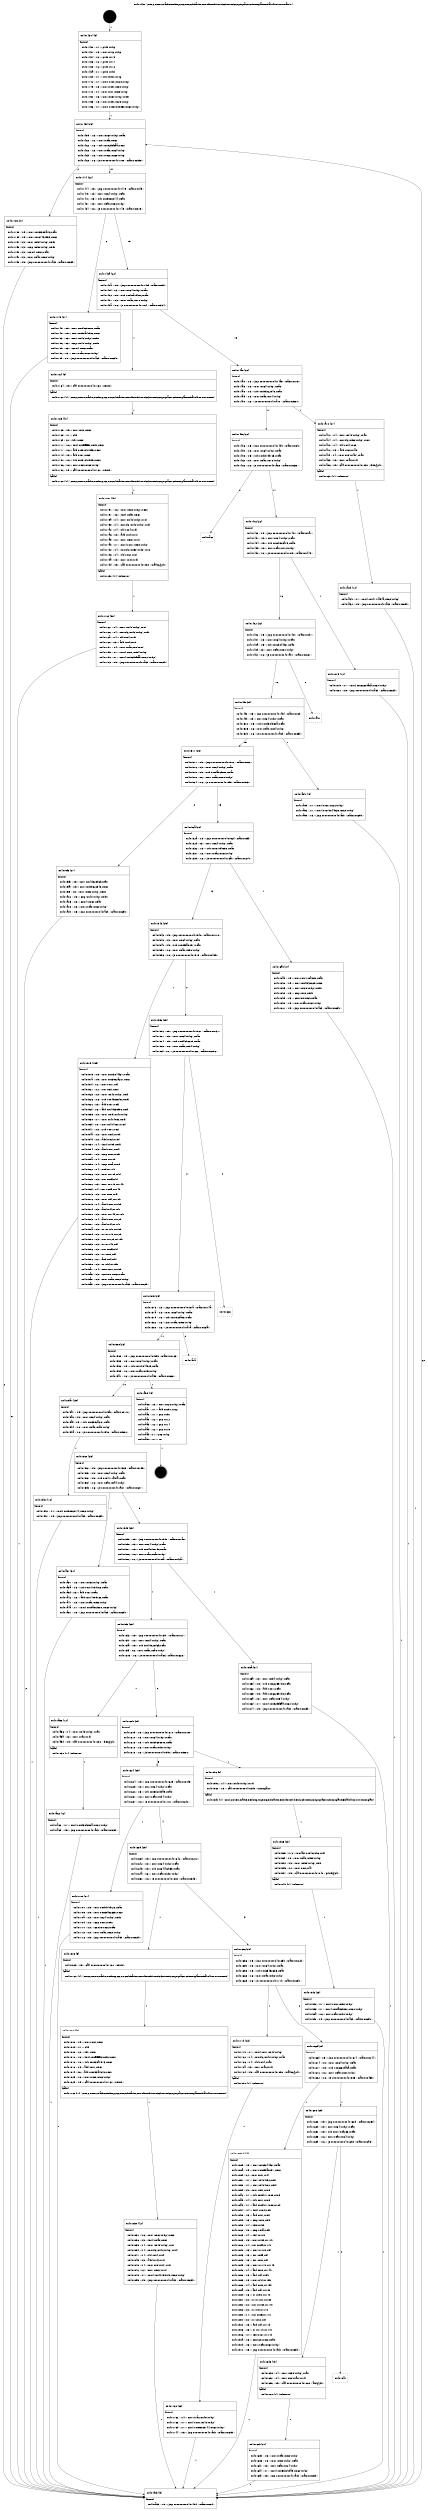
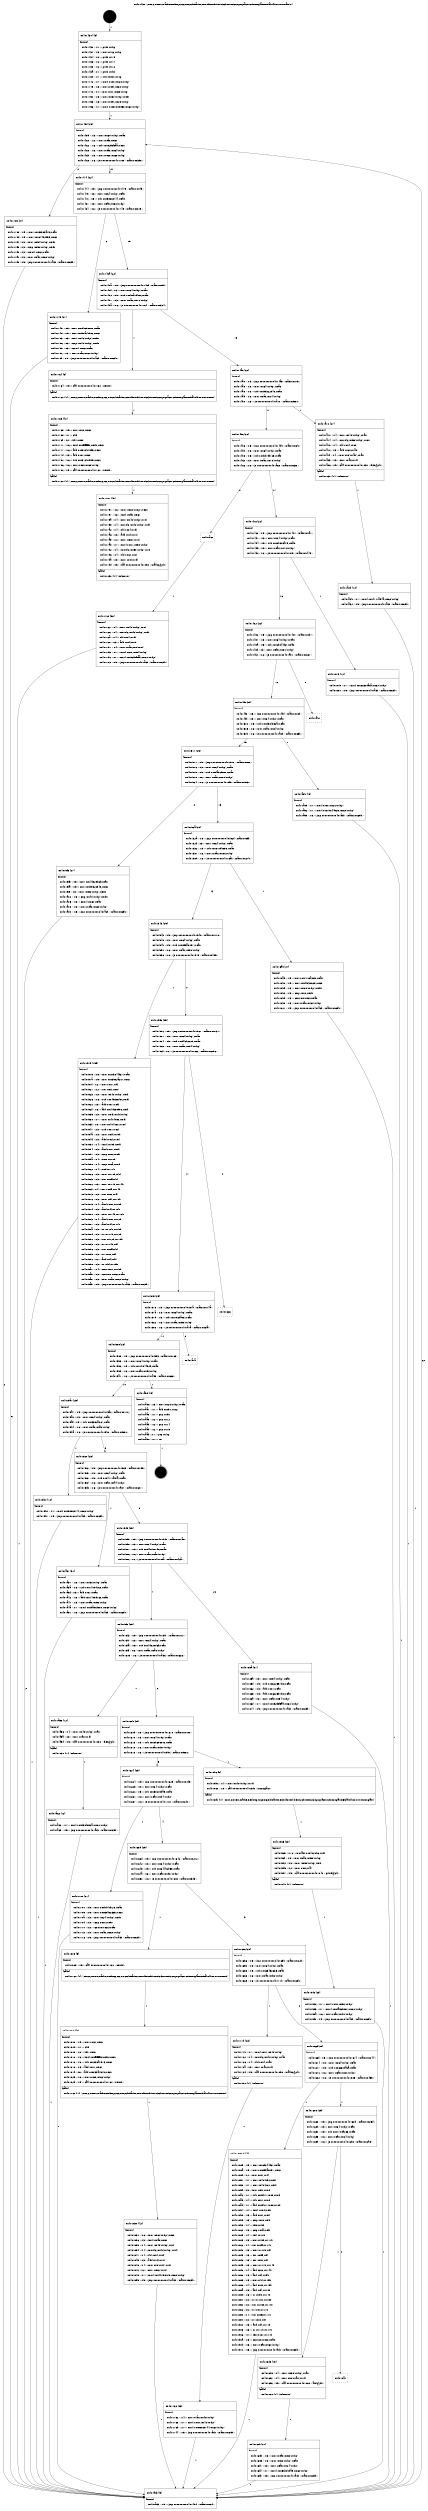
edge "0x401791 [49]" -> "0x4017c2 [38]": now "0x401a6e" -> "0x4017c2 [38]"
edge "0x4015a7 [25]" -> "0x4015c0 [25]": added, label "9"
edge "0x4015d9 [25]" -> "0x40185a [31]": label " 1" -> " 22"
